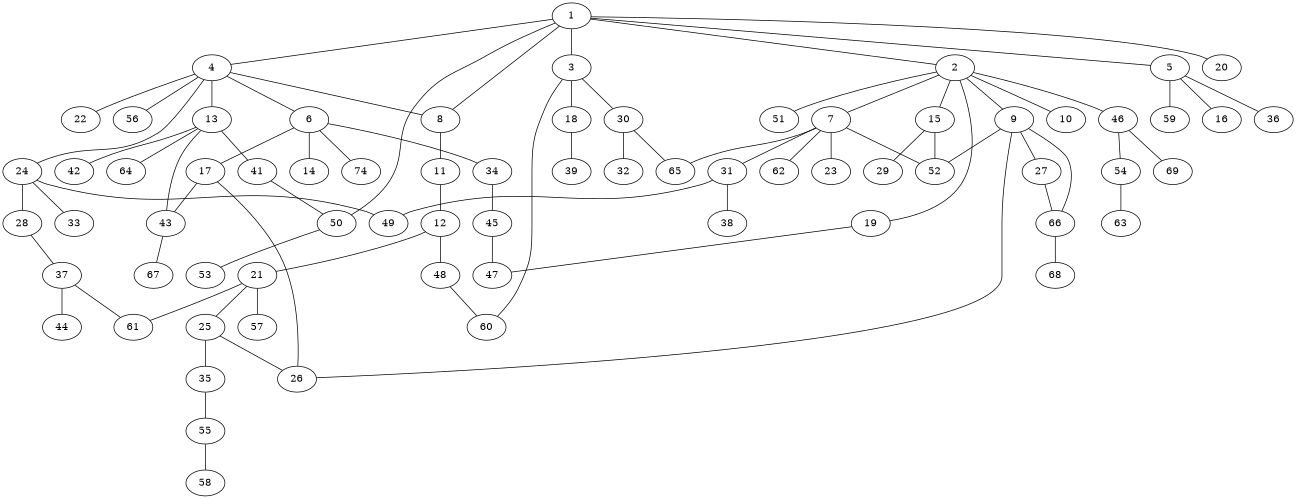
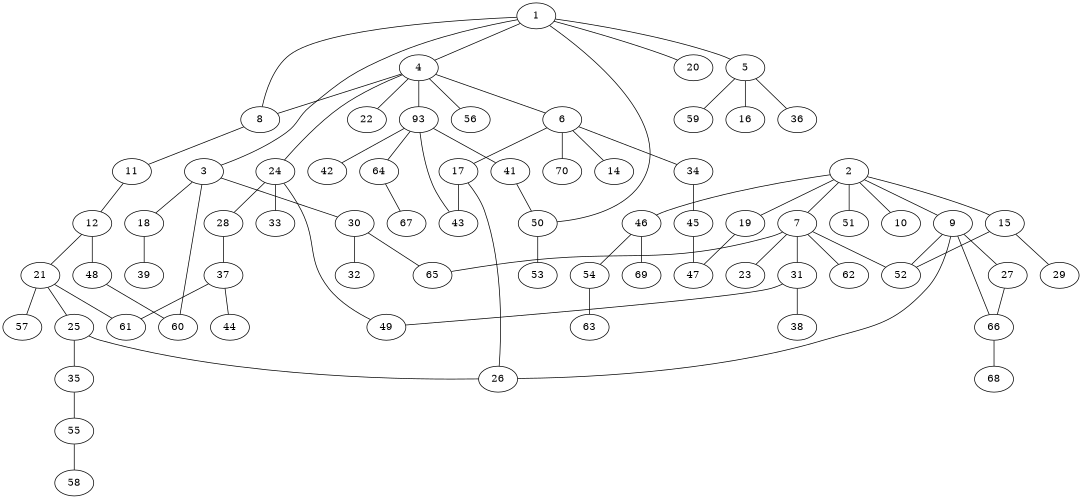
edge "1" -- "2": removed
node "13": label "13" -> "93"
node "74": label "74" -> "70"
edge "43" -- "67": now "64" -- "67"
